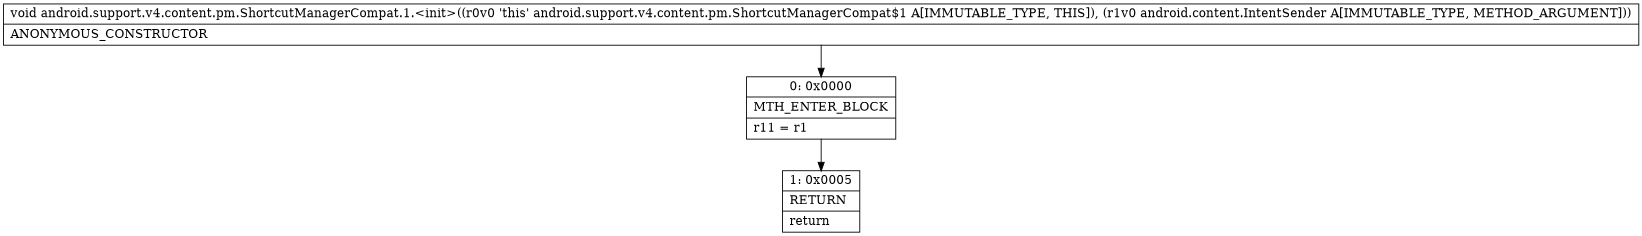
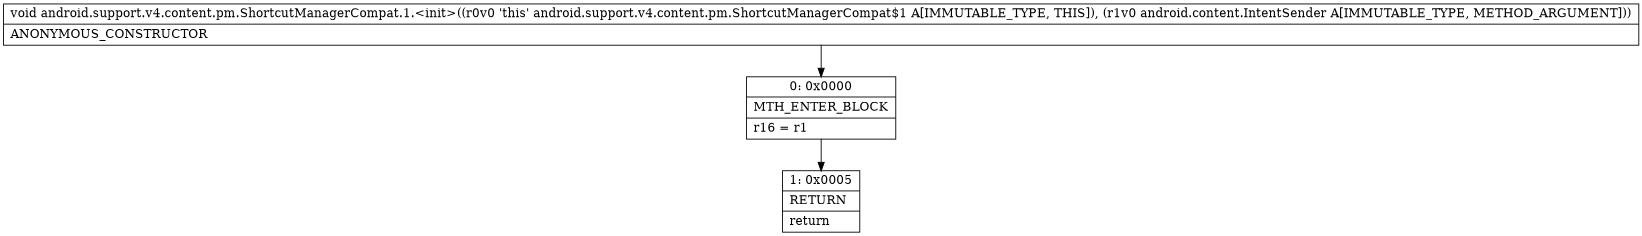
node "0: 0x0000": text "r11 = r1" -> "r16 = r1"
